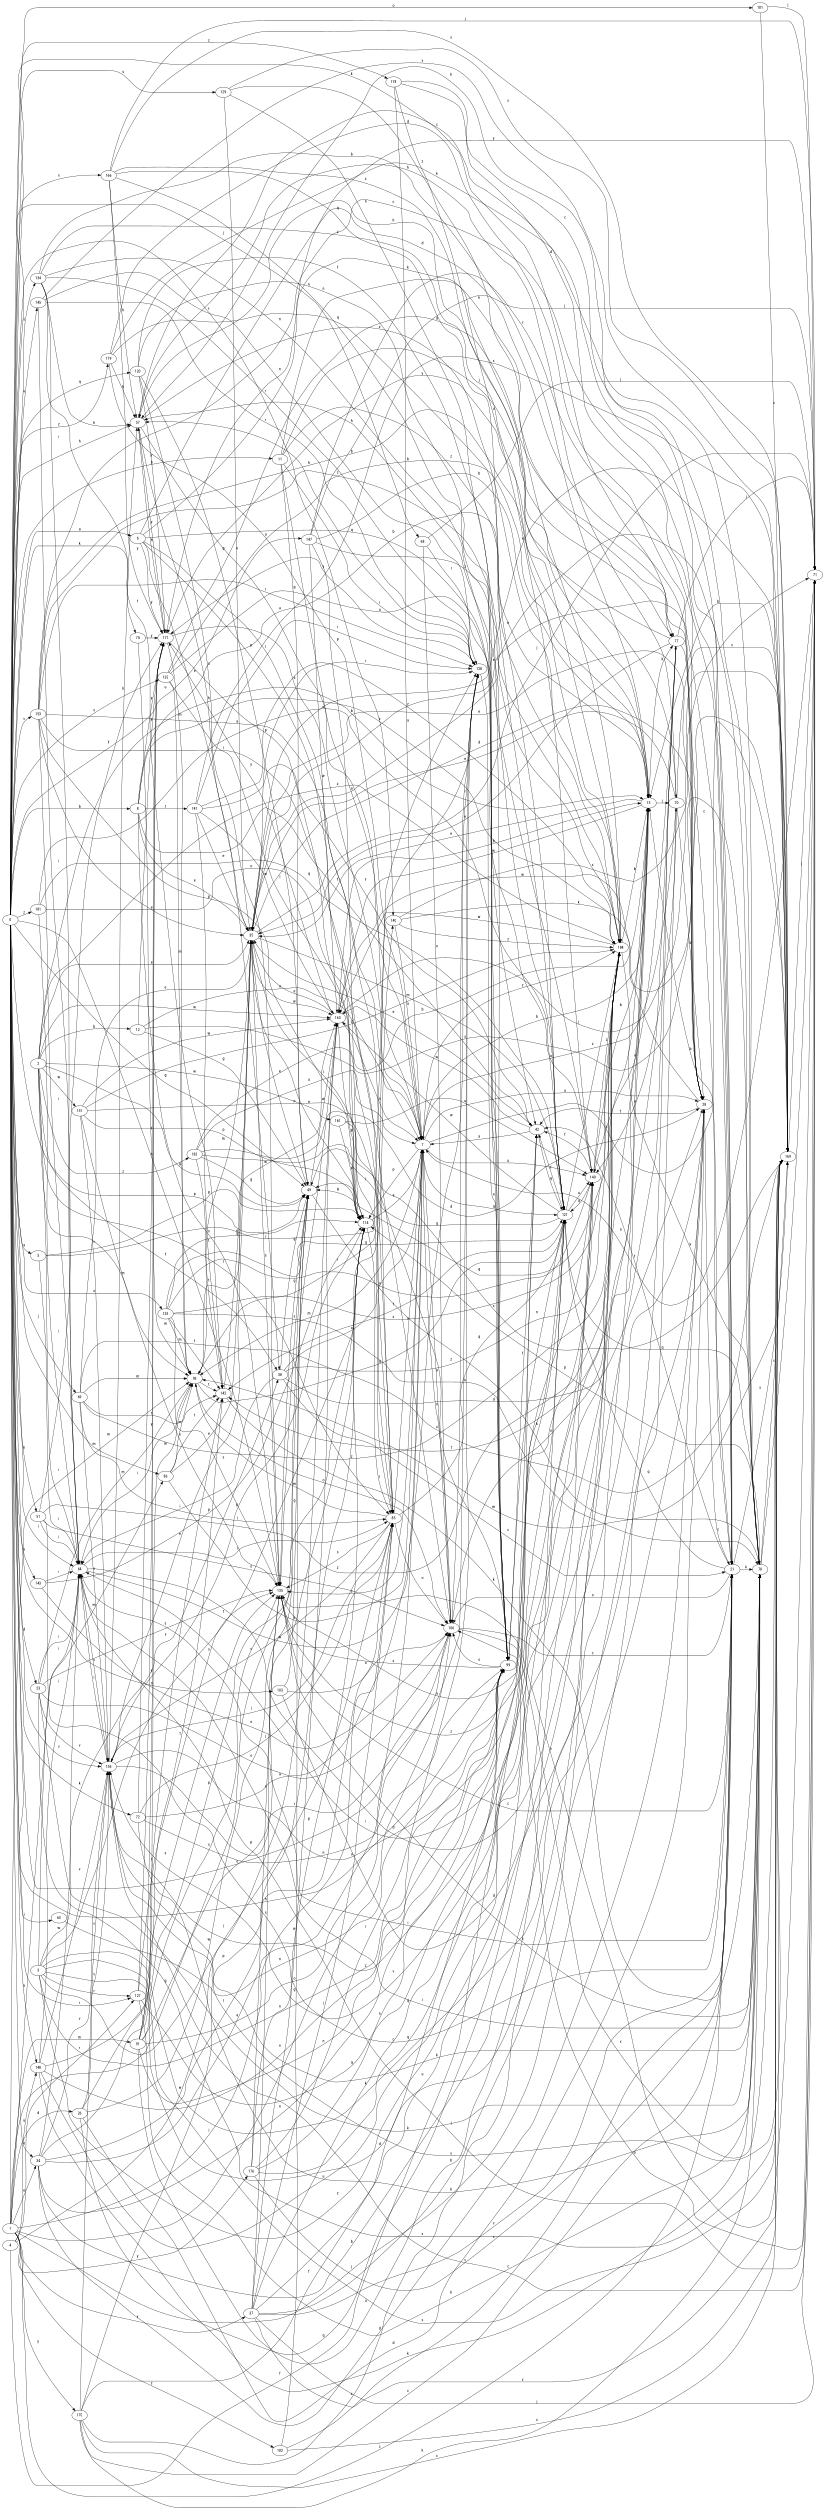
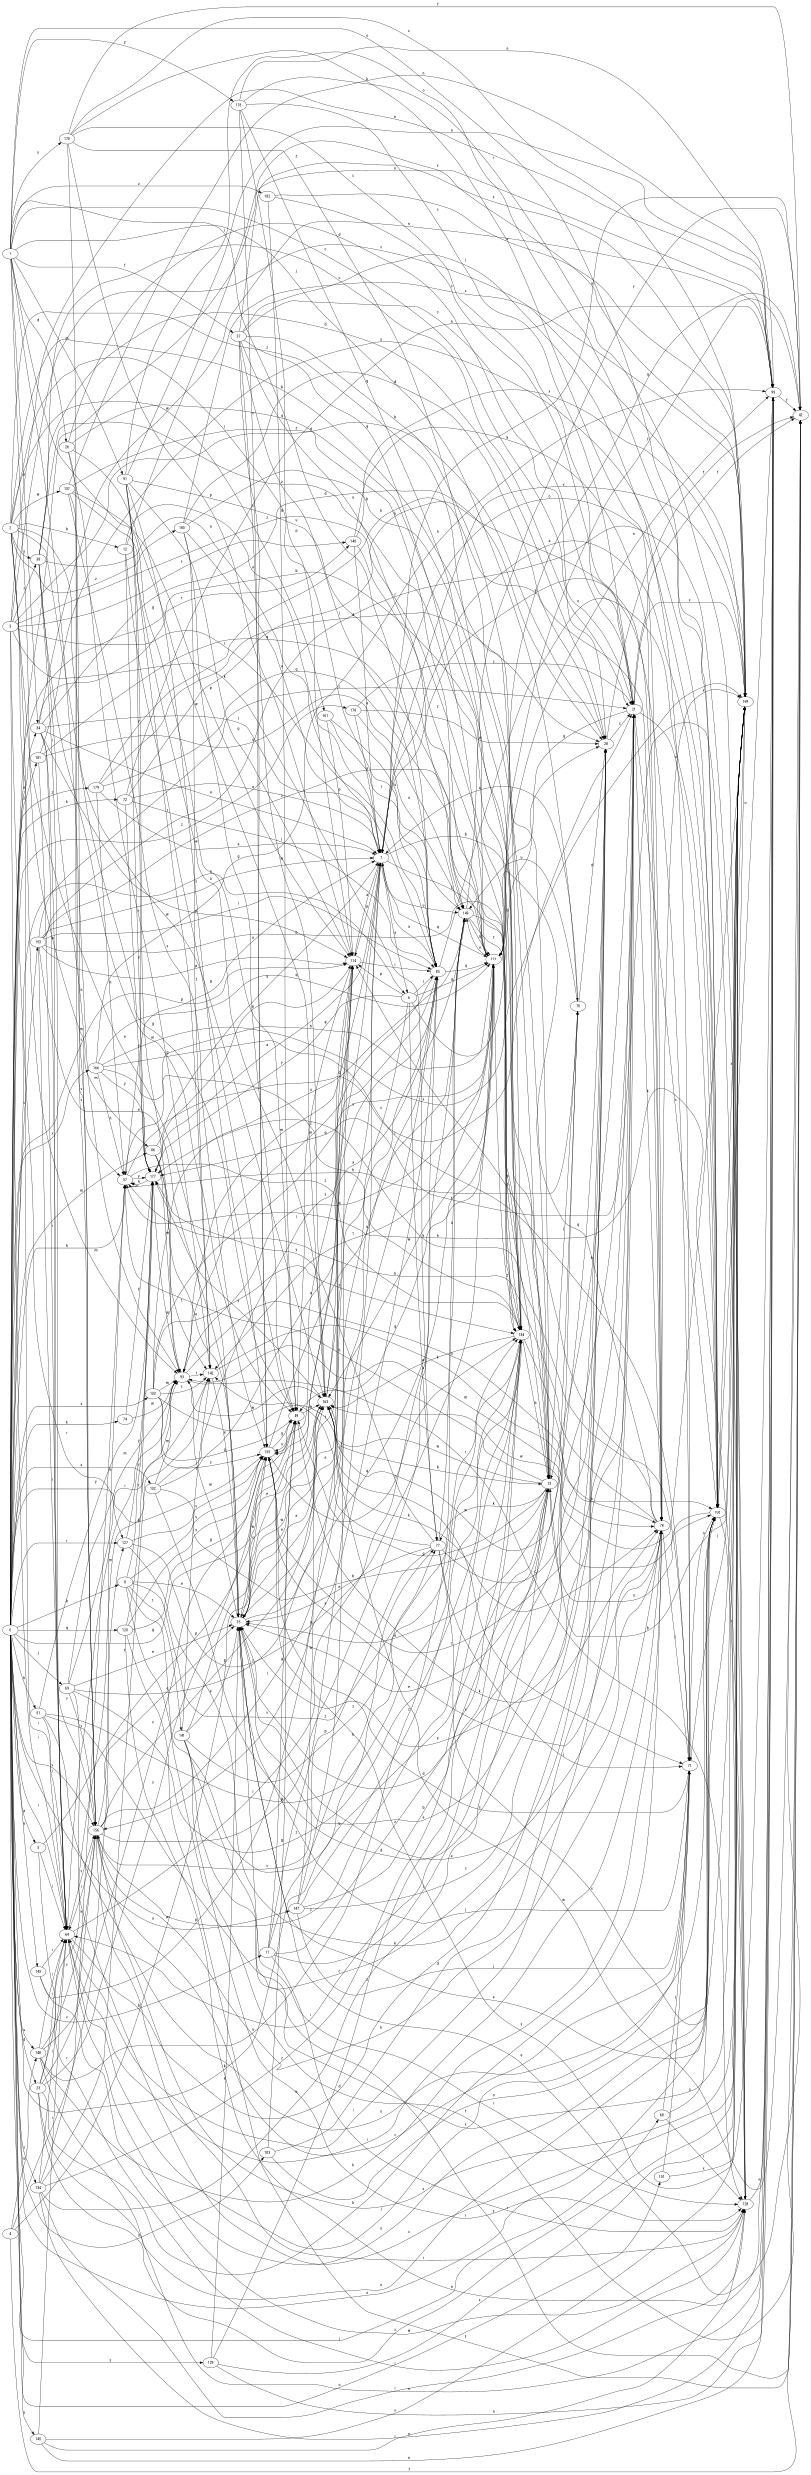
edge "70" -> "169": now "77" -> "169"
edge "57" -> "38": reversed
edge "35" -> "121": label "m" -> "q"
edge "7" -> "28": now "7" -> "6"
edge "106" -> "163": added, label "w"
node "63": removed
